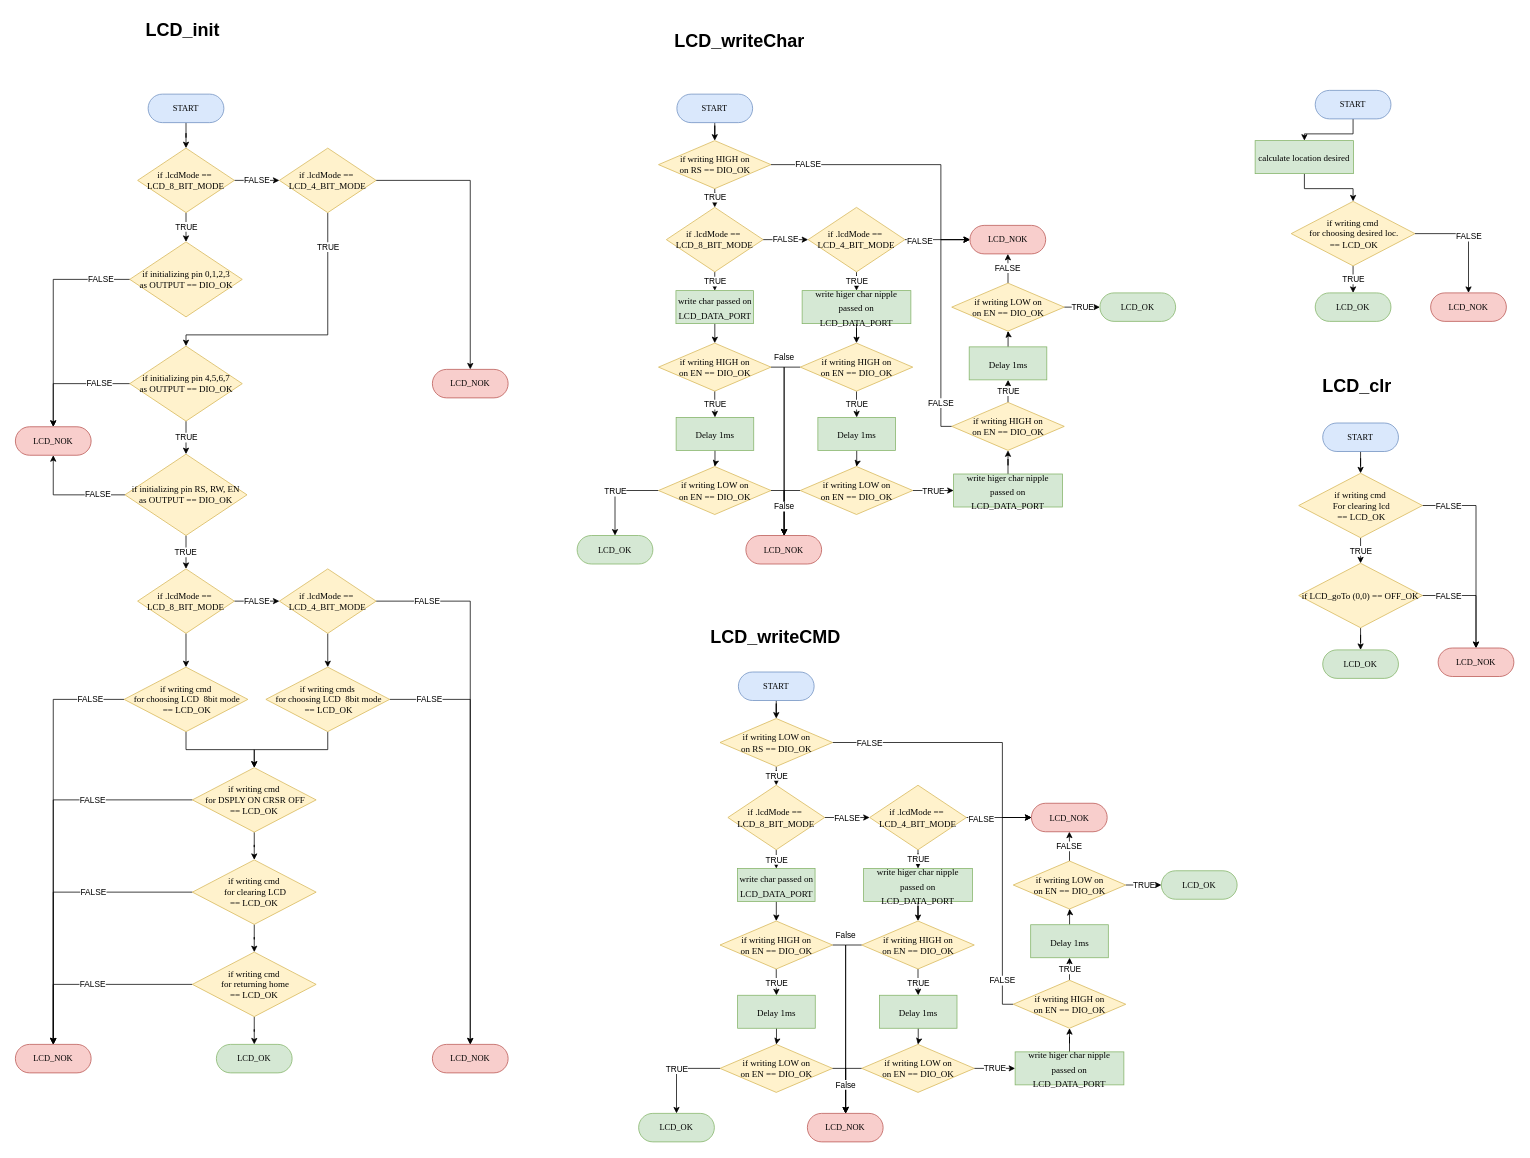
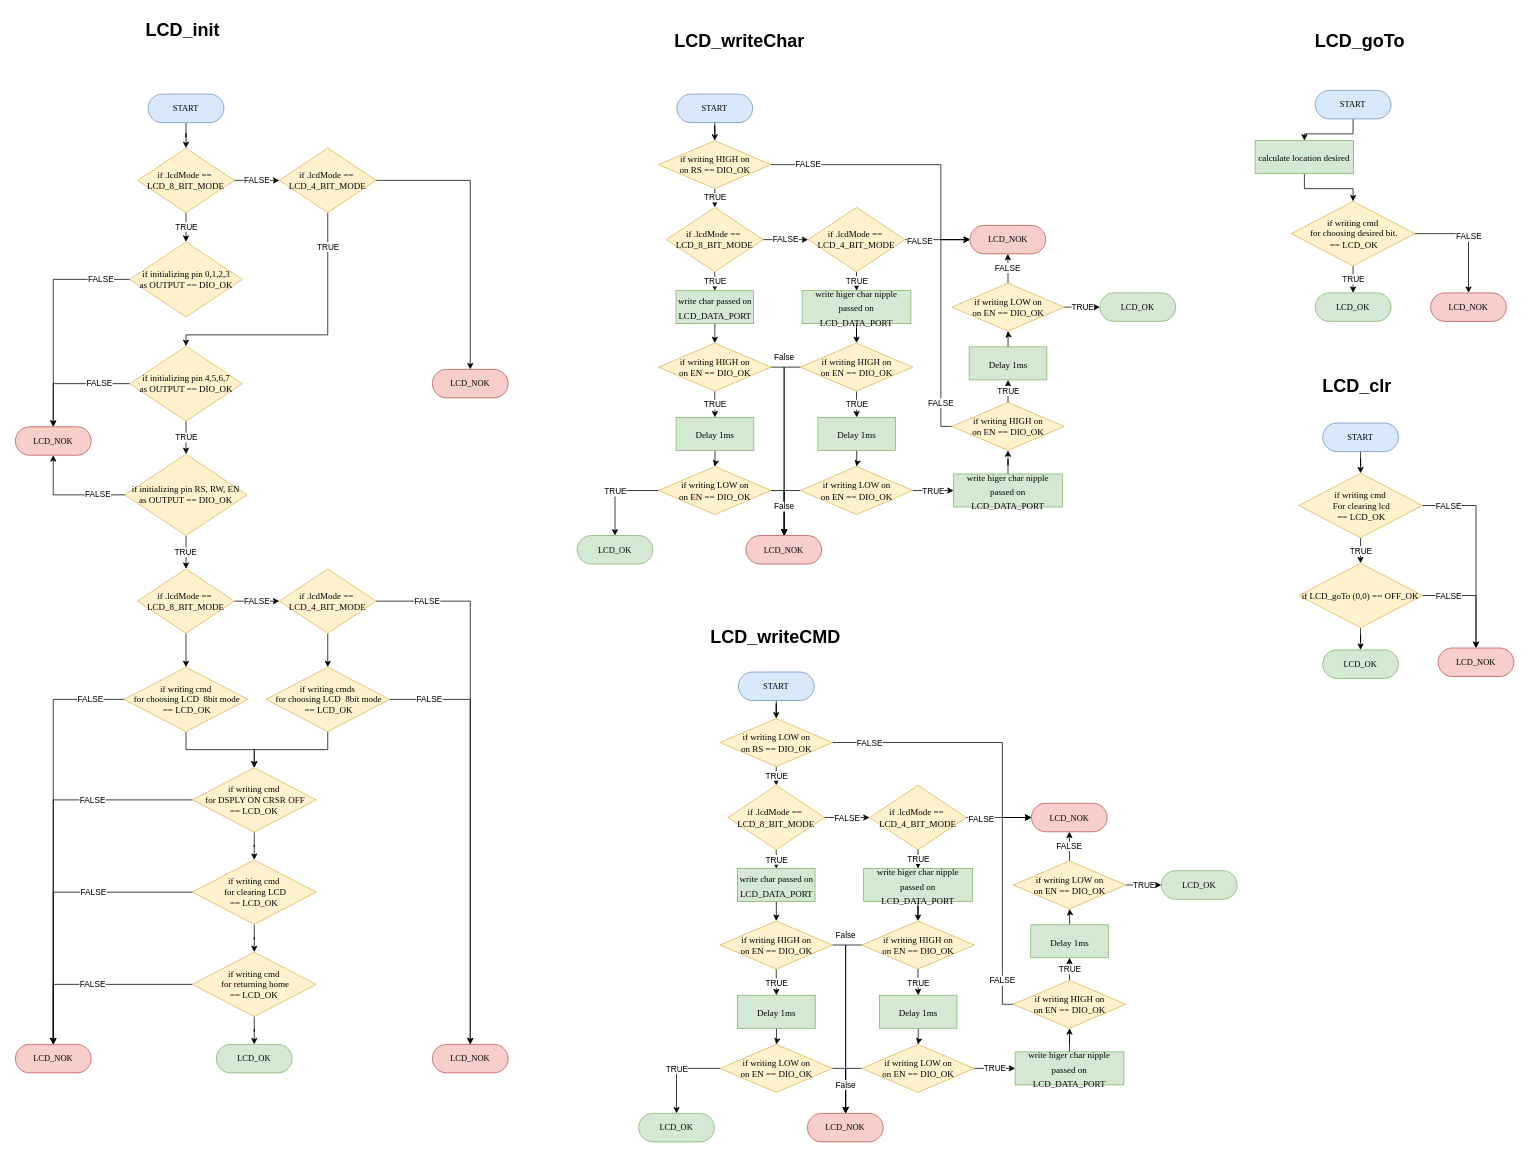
node "LCD_goTo": added
node "if writing cmd for choosing desired loc. == LCD_OK": label "if writing cmd for choosing desired loc. == LCD_OK" -> "if writing cmd for choosing desired bit. == LCD_OK"
